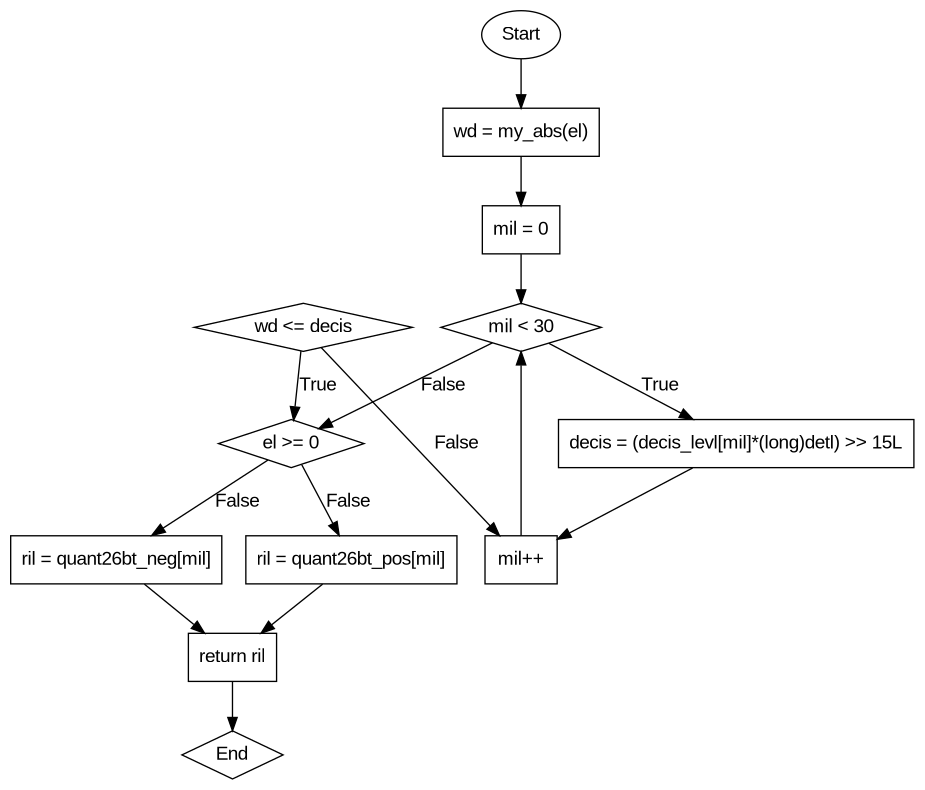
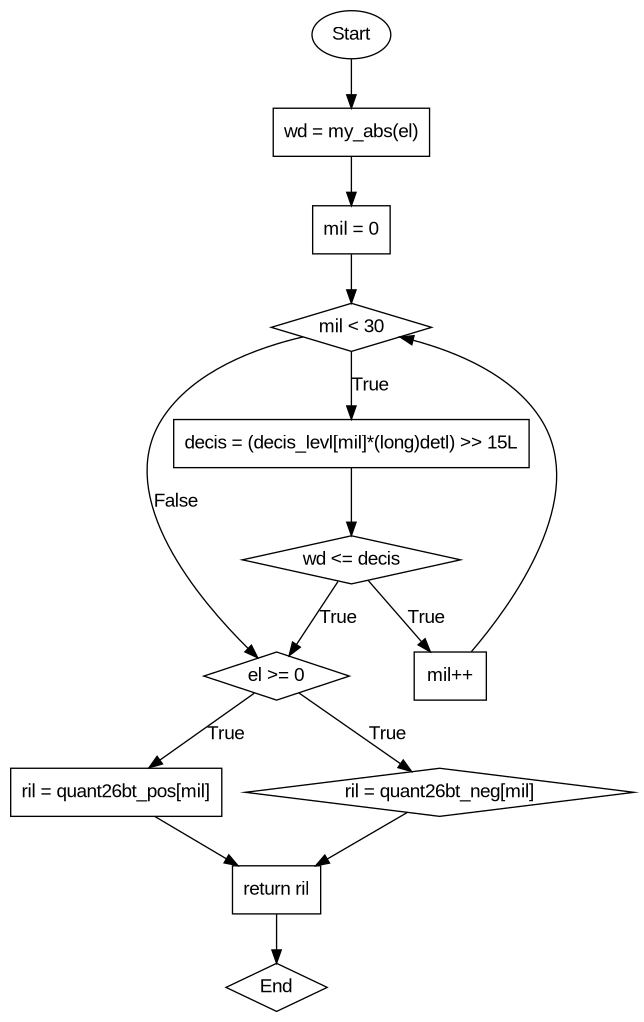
edge "wd <= decis" -> "mil++": label "False" -> "True"
edge "decis = (decis_levl[mil]*(long)detl) >> 15L" -> "mil++": now "decis = (decis_levl[mil]*(long)detl) >> 15L" -> "wd <= decis"
edge "el >= 0" -> "ril = quant26bt_neg[mil]": label "False" -> "True"
edge "el >= 0" -> "ril = quant26bt_pos[mil]": label "False" -> "True"
node "ril = quant26bt_neg[mil]": shape box -> diamond
